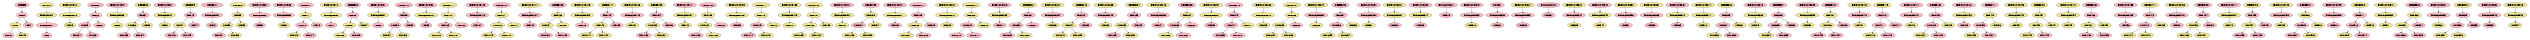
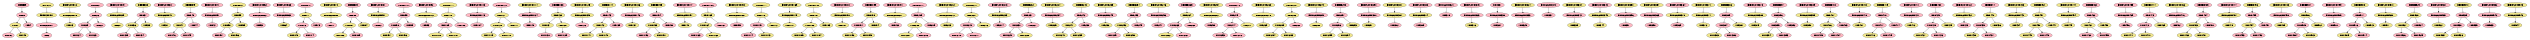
node "DEREF41": label "DEREF41" -> "EXPRSTMR41"
edge "MUL131" -> "NUM129": now "VAR128" -> "NUM129"
